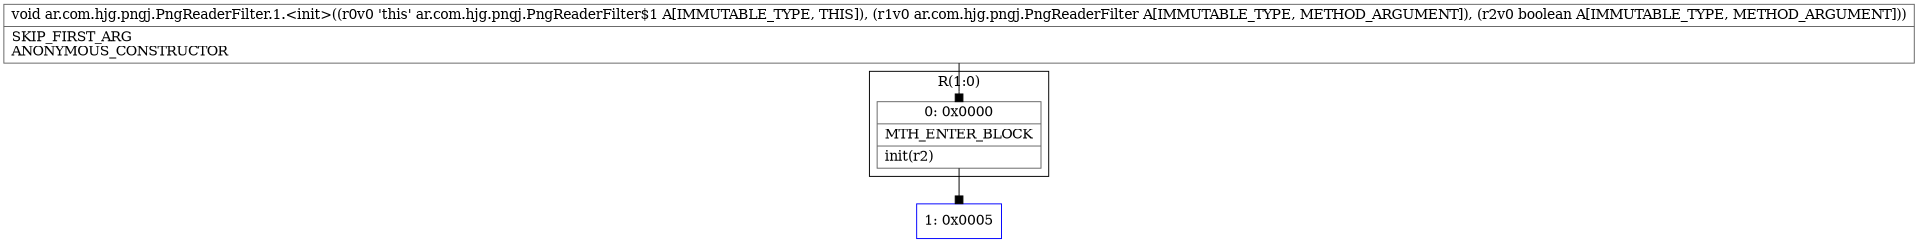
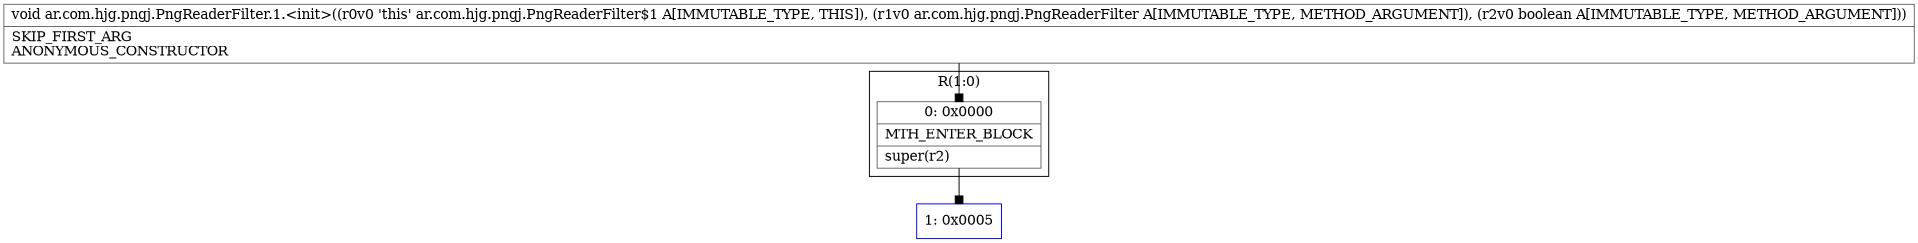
node "0: 0x0000": text "init(r2)" -> "super(r2)"
